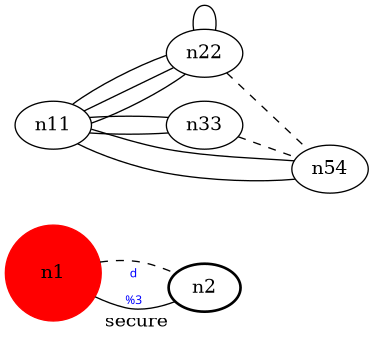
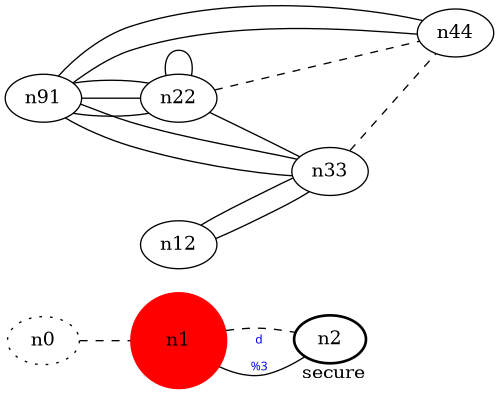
node "n11": label "n11" -> "n91"
edge "n22" -- "n33": added
node "n54": label "n54" -> "n44"
node "n12": added
node "n0": added
